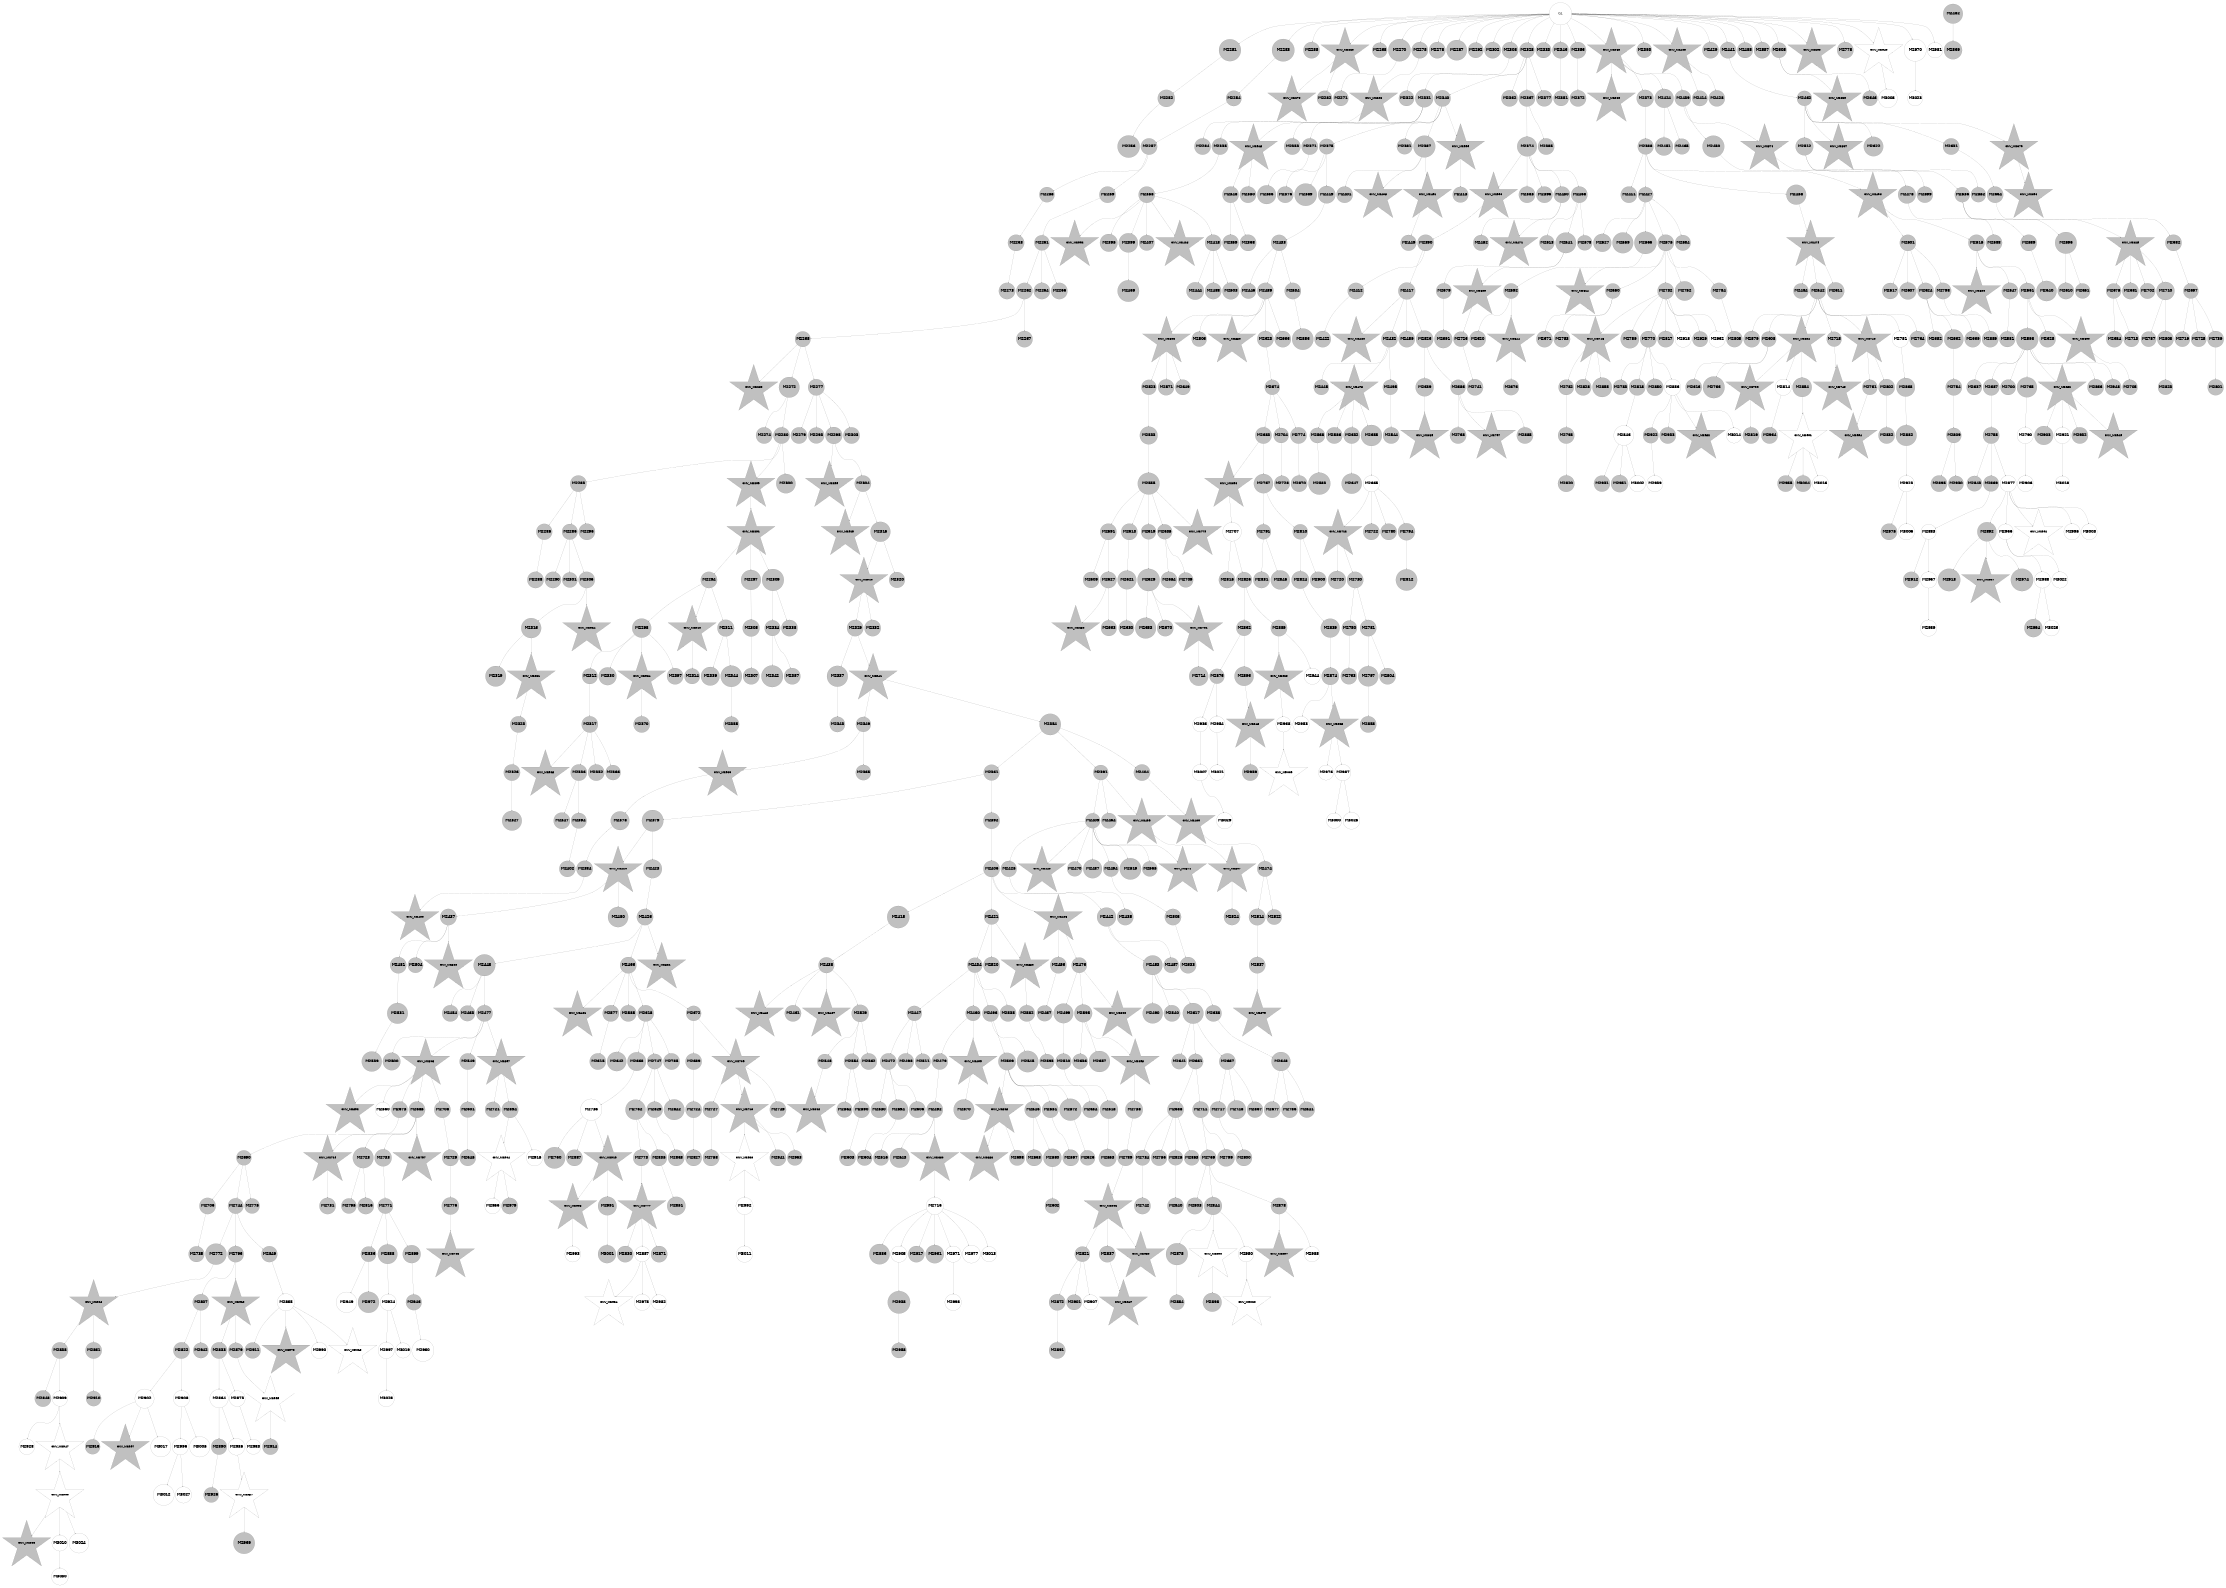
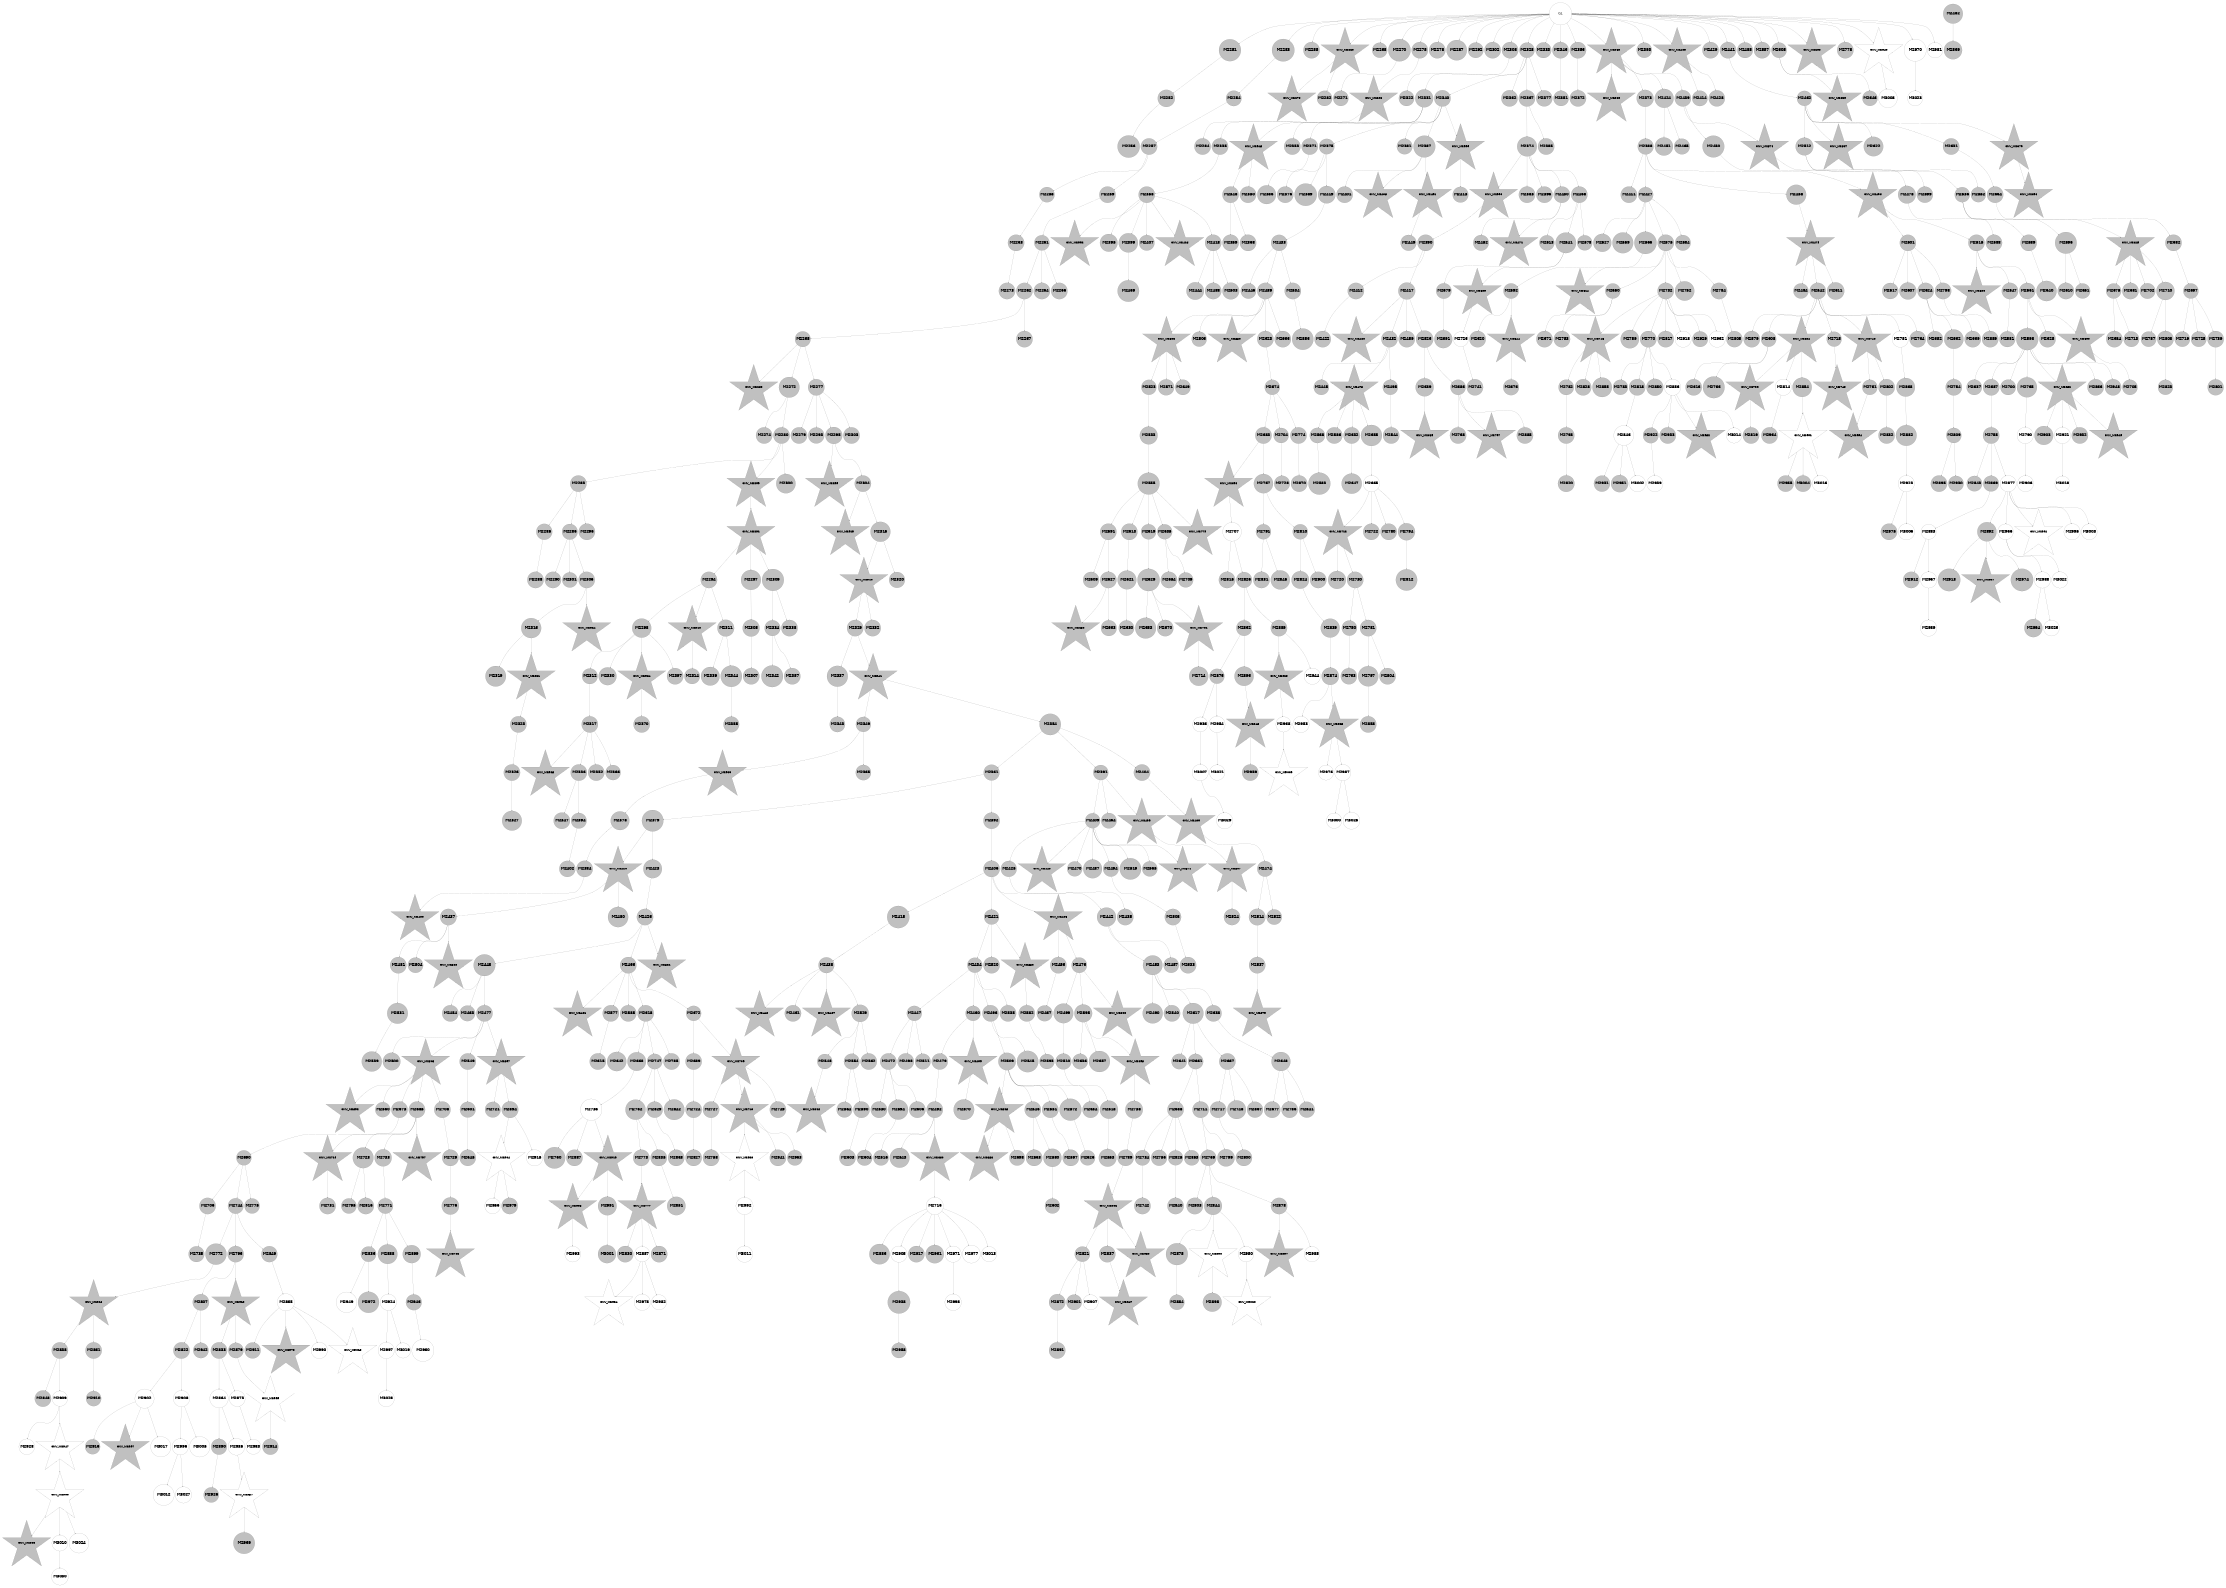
node "M2726": fillcolor grey -> white
node "M2560": fillcolor white -> grey
